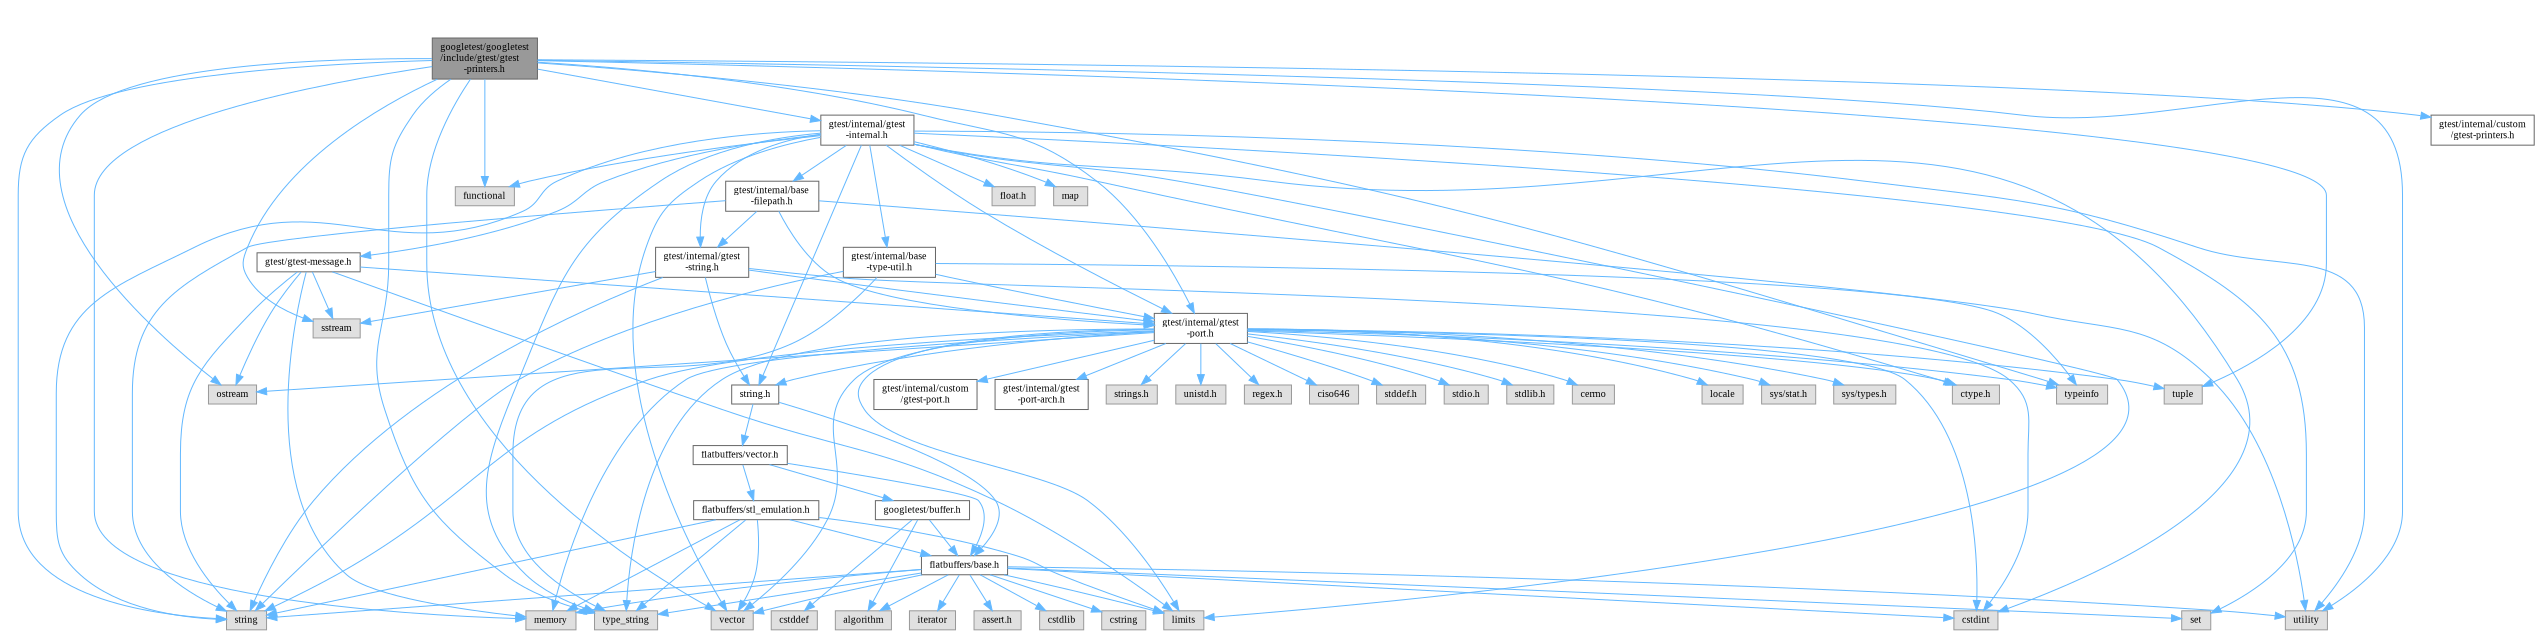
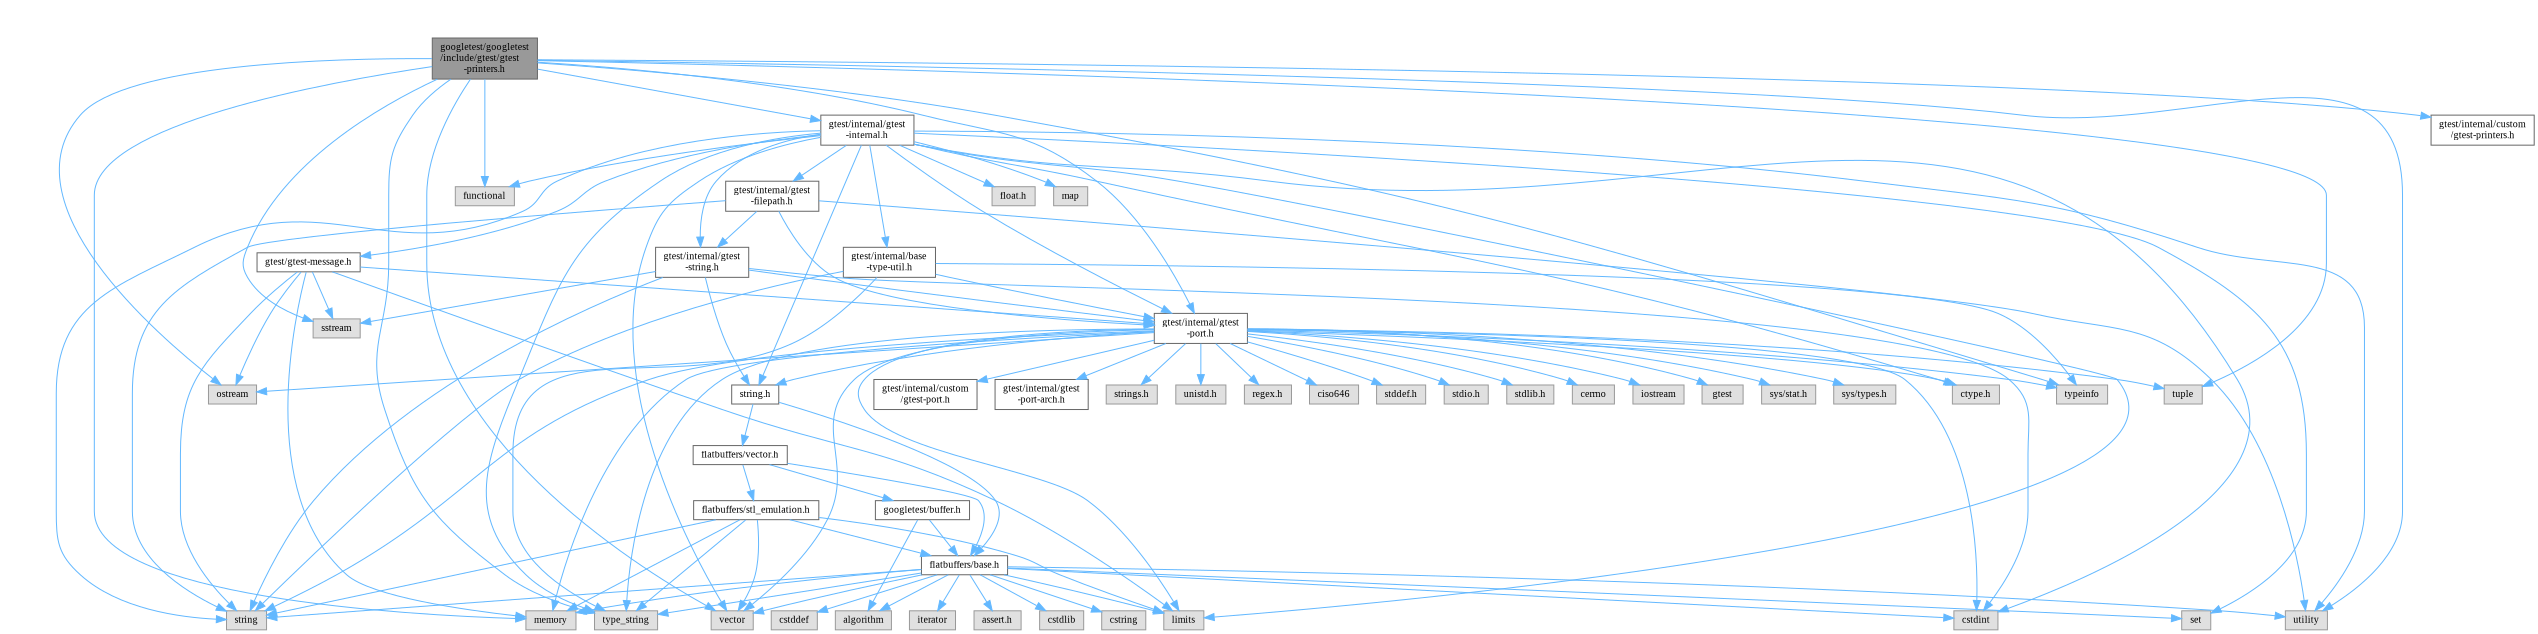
node "gtest/internal/base -filepath.h": label "gtest/internal/base -filepath.h" -> "gtest/internal/gtest -filepath.h"
edge "googletest/googletest /include/gtest/gtest -printers.h" -> "string": removed
node "iostream": added
node "locale": label "locale" -> "gtest"
edge "googletest/buffer.h" -> "cstddef": now "flatbuffers/base.h" -> "cstddef"
